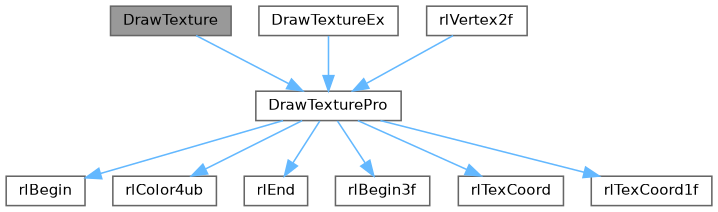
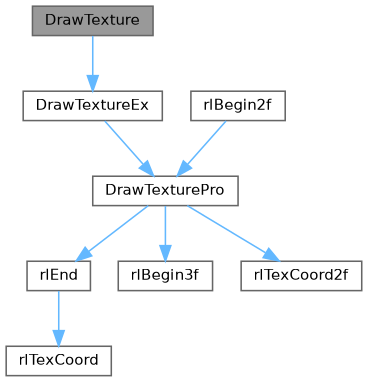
node "rlVertex2f": label "rlVertex2f" -> "rlBegin2f"
edge "DrawTexture" -> "DrawTexturePro": now "DrawTexture" -> "DrawTextureEx"
edge "DrawTexturePro" -> "rlTexCoord": now "rlEnd" -> "rlTexCoord"
node "rlBegin": removed
node "rlColor4ub": removed
node "rlTexCoord1f": label "rlTexCoord1f" -> "rlTexCoord2f"
